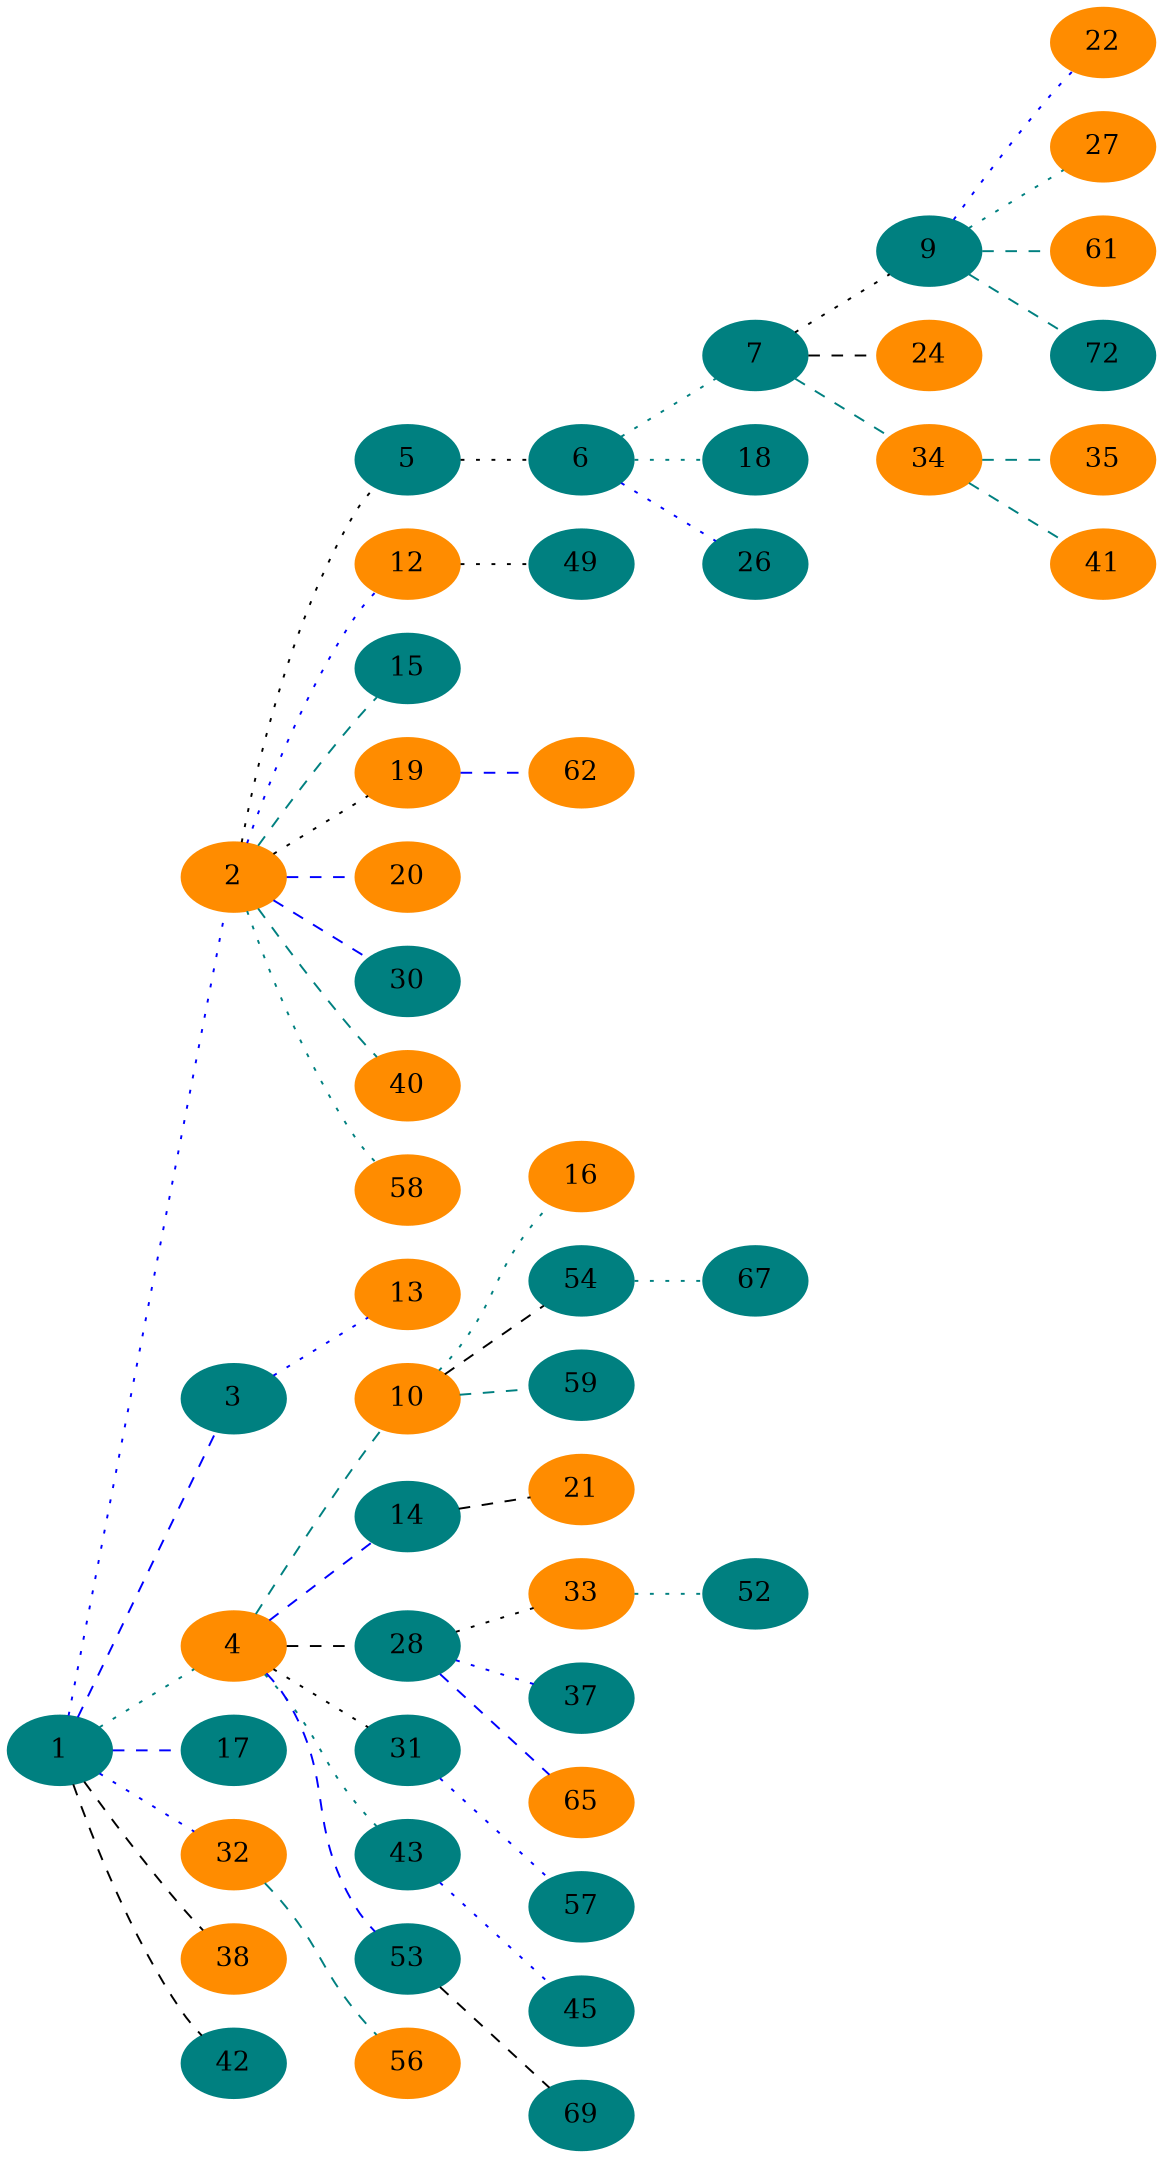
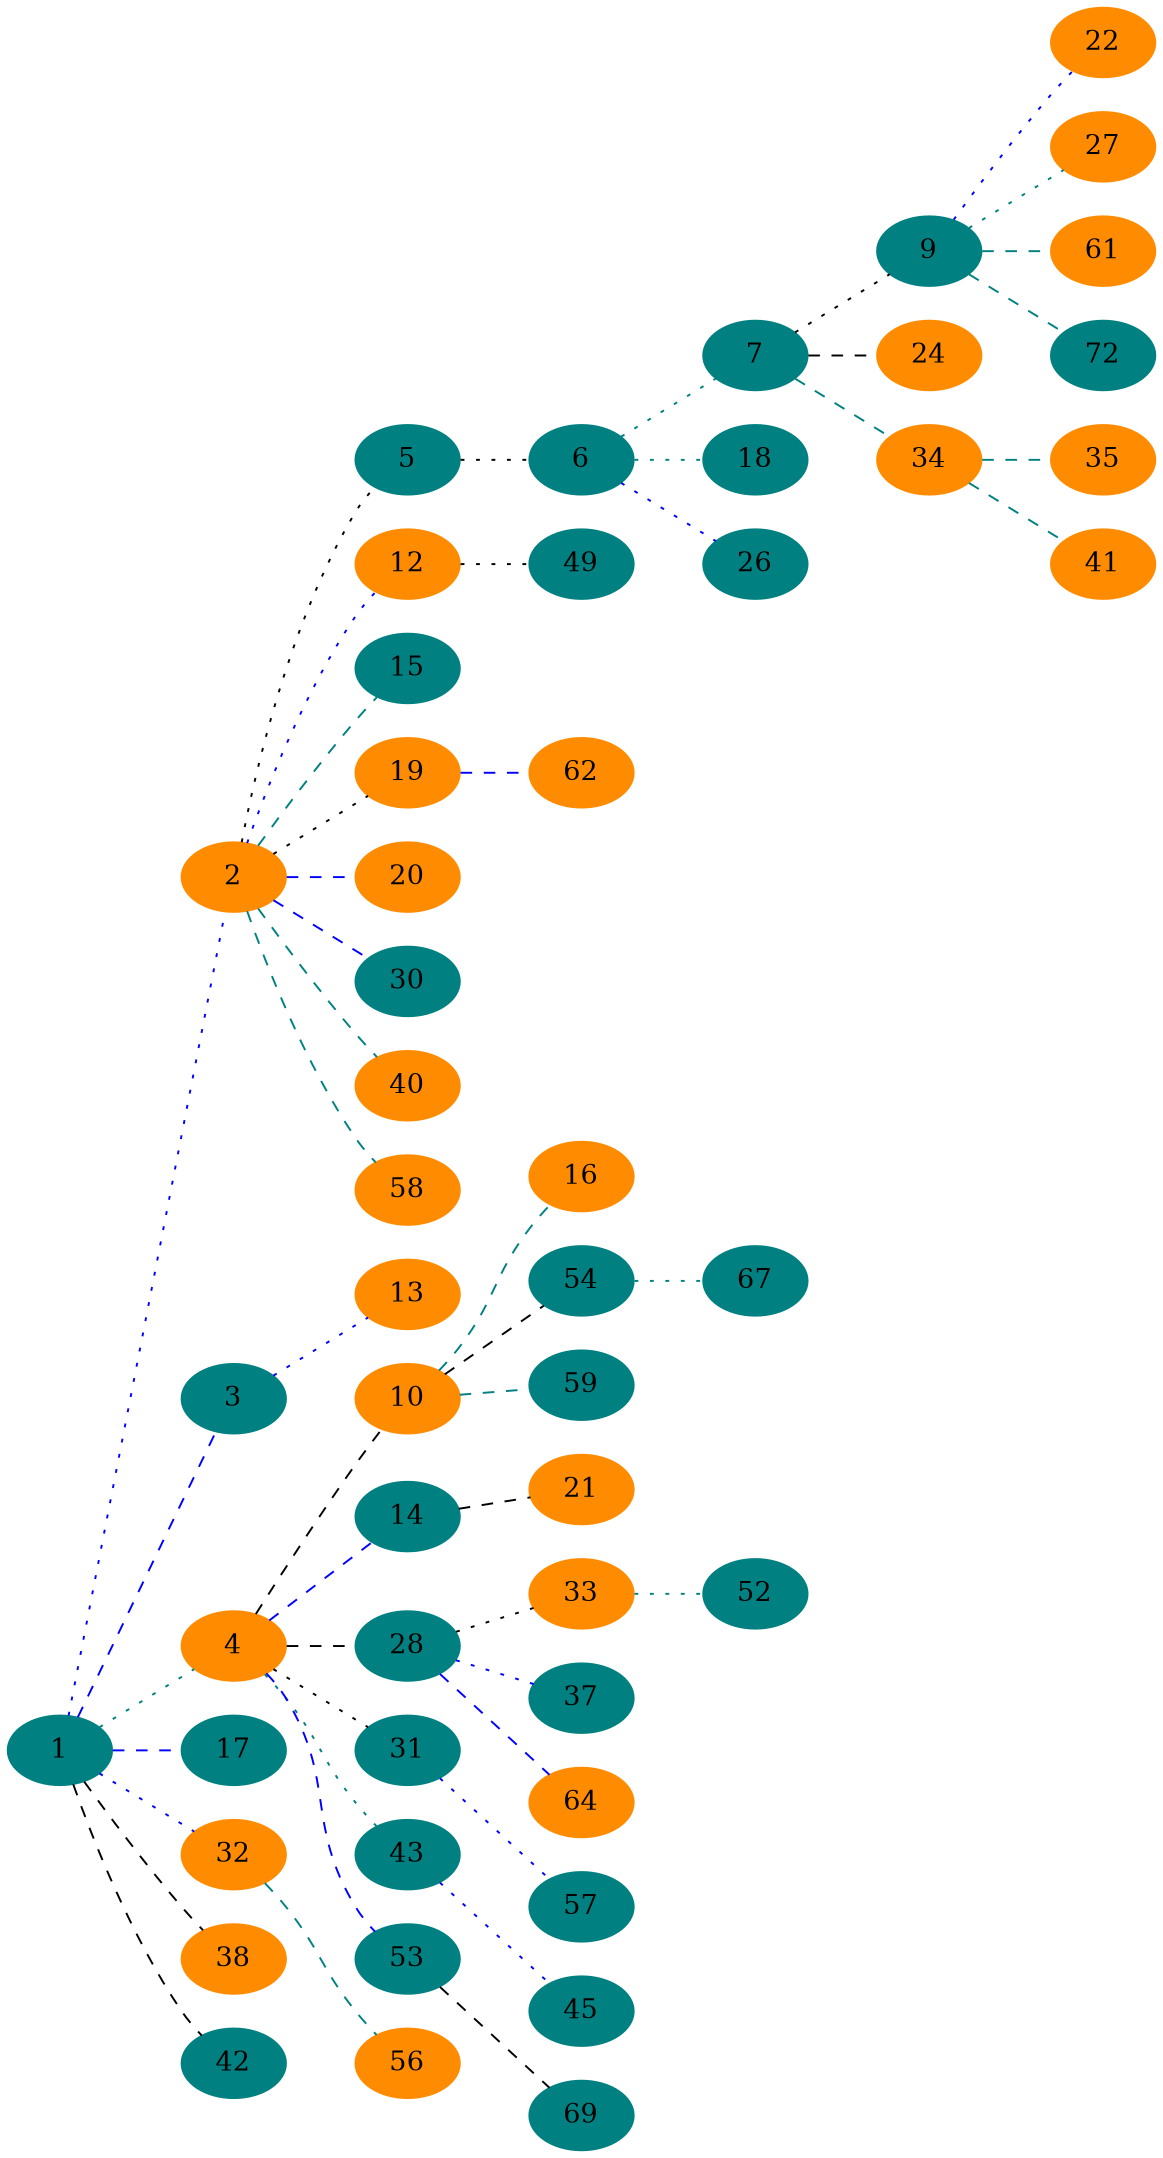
edge "2" -- "58": style dotted -> dashed
edge "16" -- "10": style dotted -> dashed
edge "10" -- "4": color teal -> black
node "65": label "65" -> "64"
